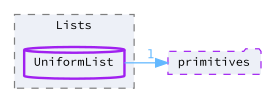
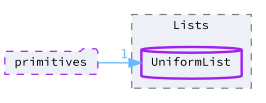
edge "UniformList" -> "primitives": reversed
